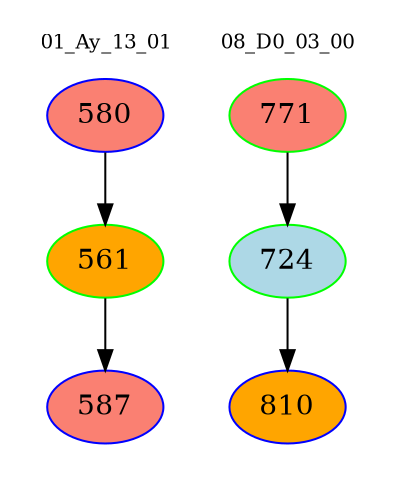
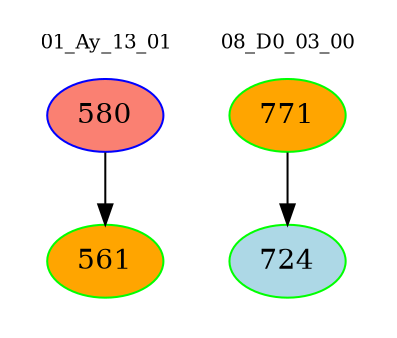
node "771": fillcolor salmon -> orange
node "587": removed
node "810": removed
